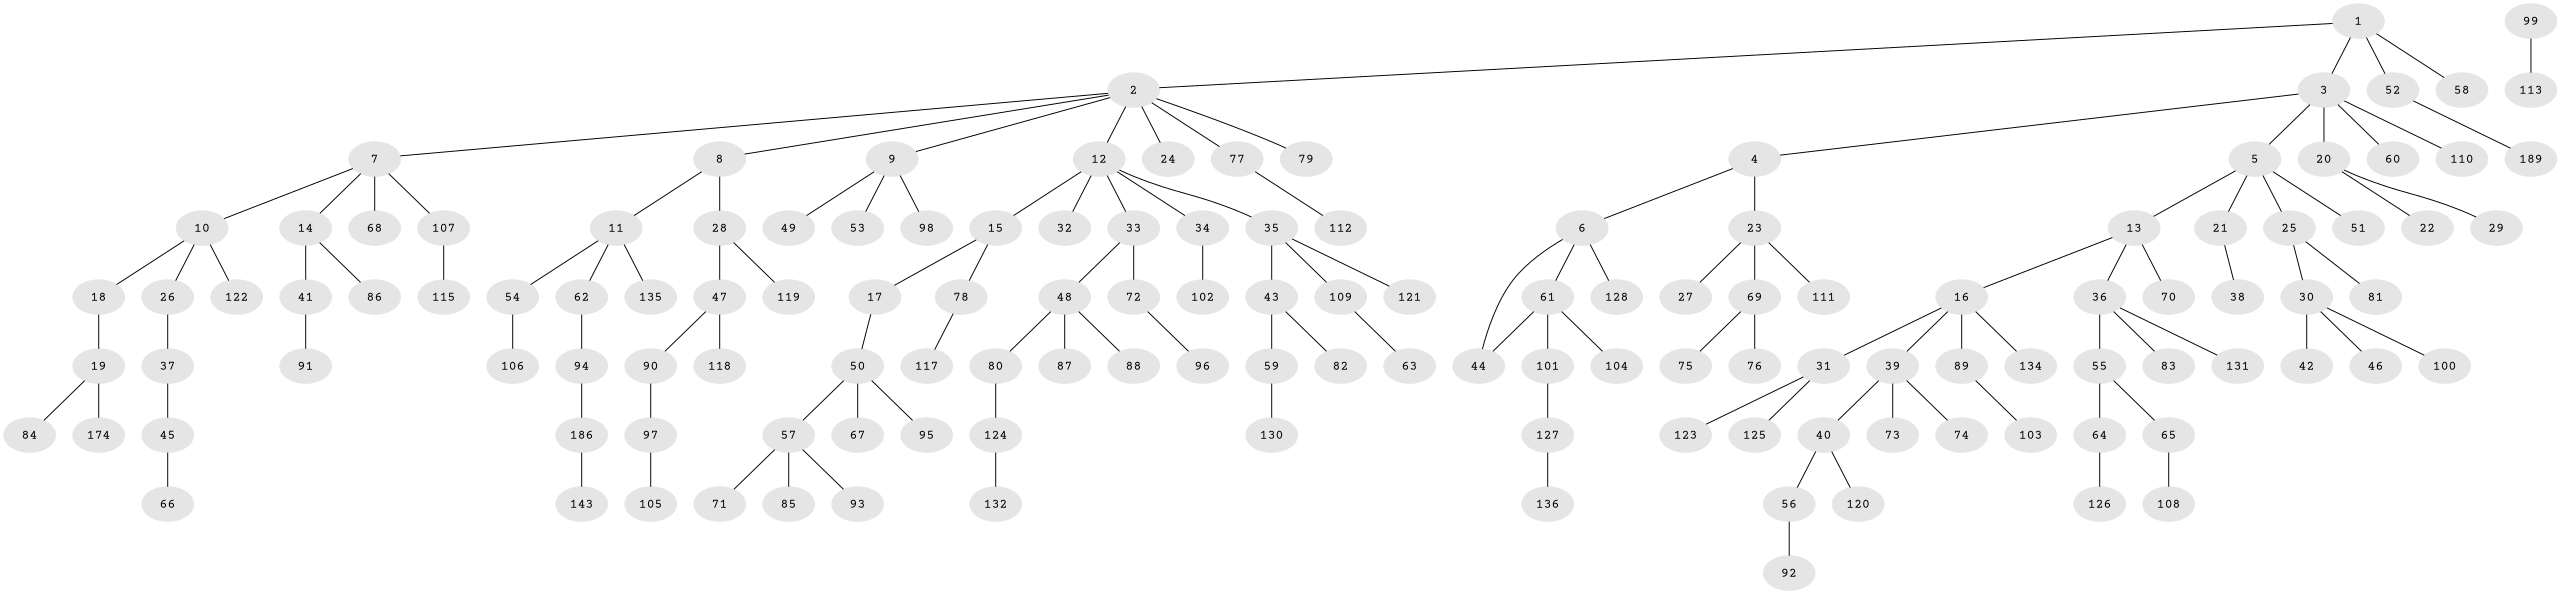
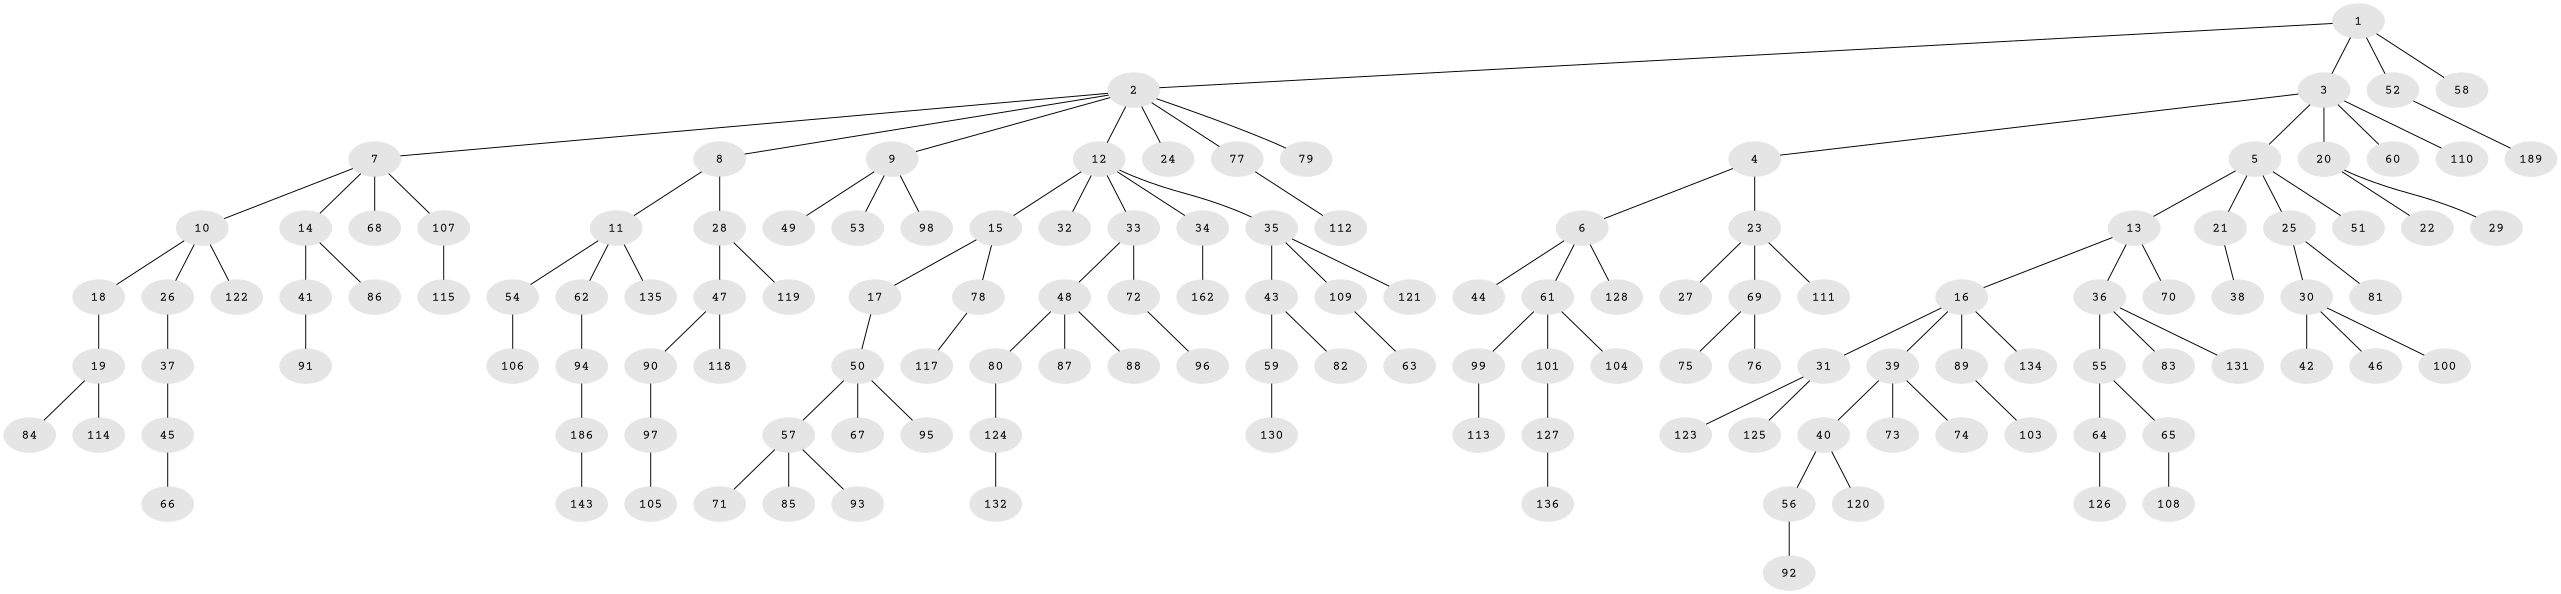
node "102": label "102" -> "162"
edge "61" -- "44": now "61" -- "99"
node "174": label "174" -> "114"
